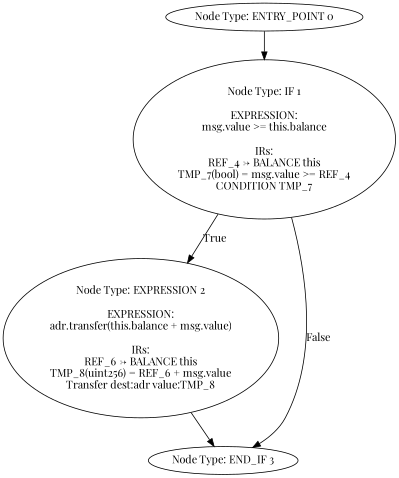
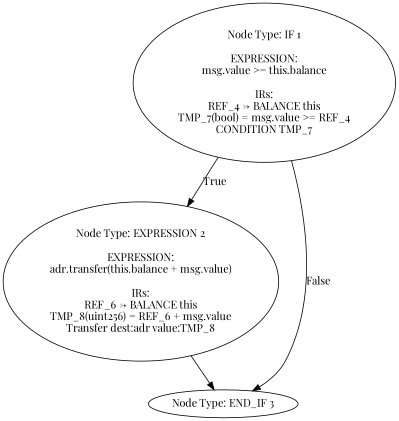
node "Node Type: ENTRY_POINT 0": removed
